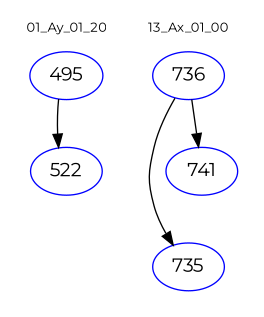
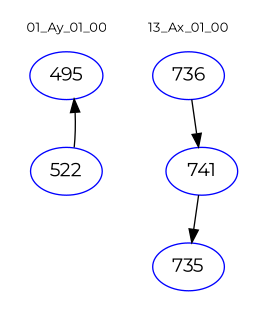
cluster "01_Ay_01_20": label "01_Ay_01_20" -> "01_Ay_01_00"
edge "495" -> "522": reversed
edge "736" -> "735": now "741" -> "735"
